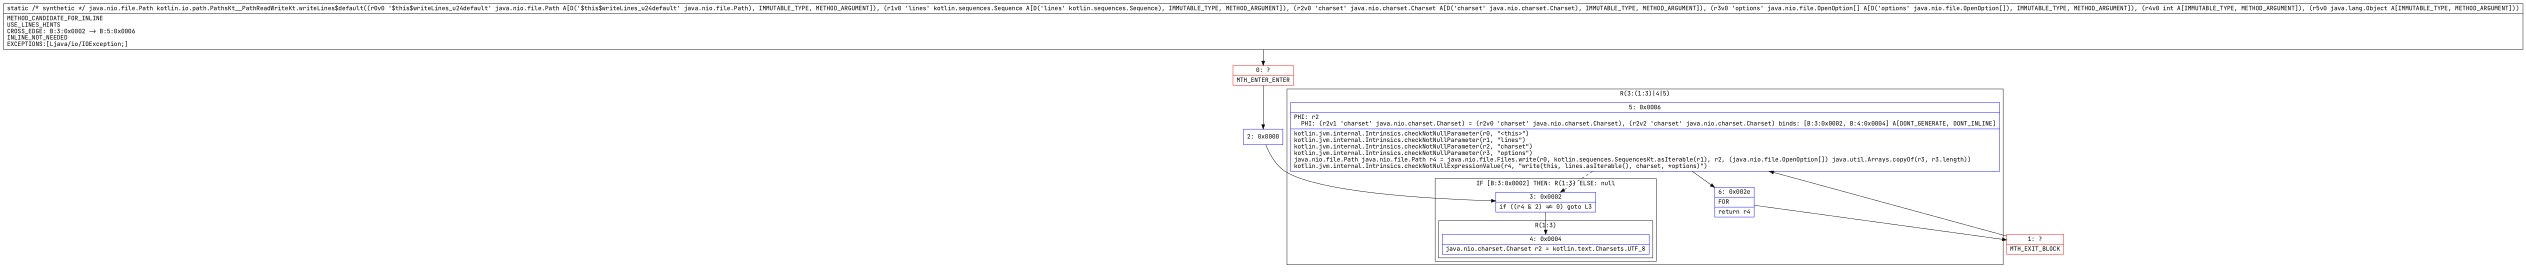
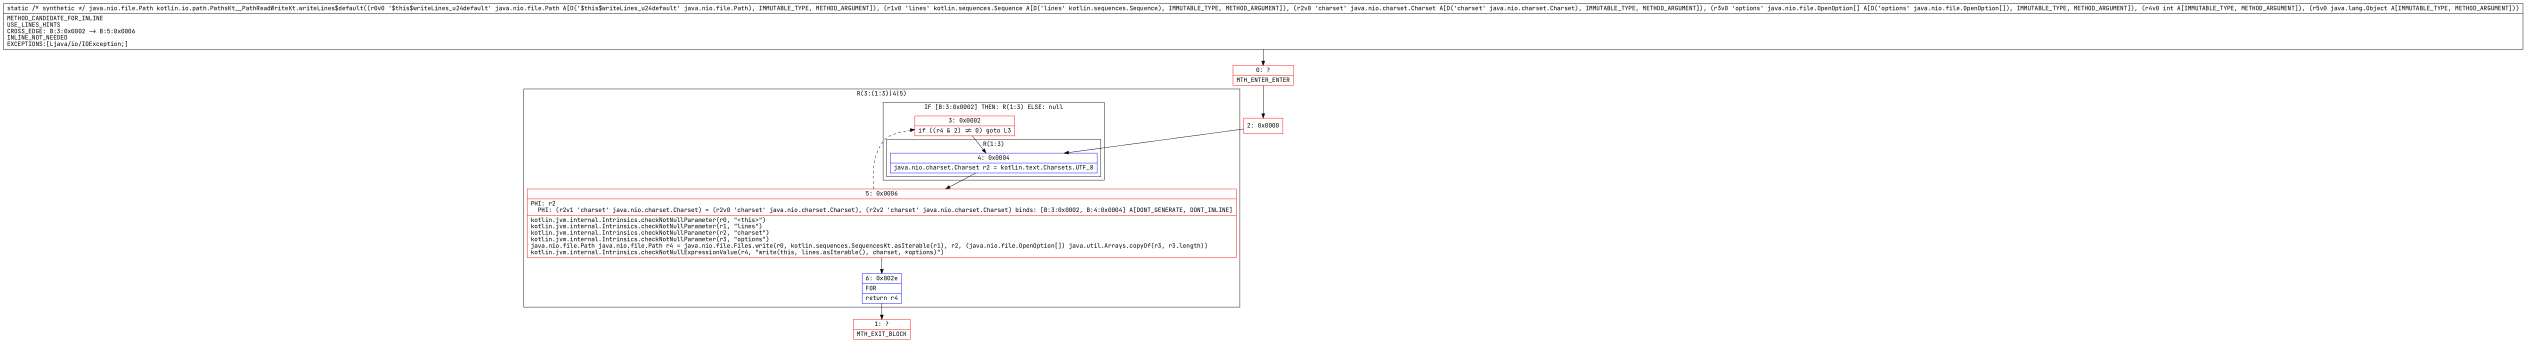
node "2: 0x0000": color blue -> red
node "5: 0x0006": color blue -> red
edge "2: 0x0000" -> "3: 0x0002": now "2: 0x0000" -> "4: 0x0004"
node "3: 0x0002": color blue -> red
edge "1: ?" -> "5: 0x0006": now "4: 0x0004" -> "5: 0x0006"
